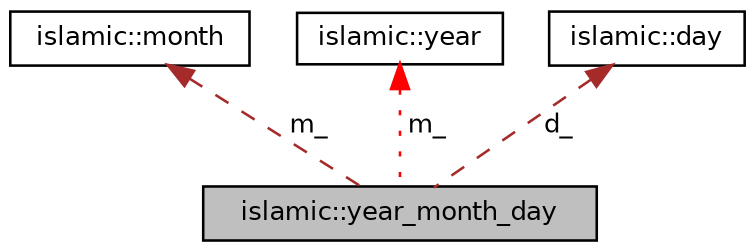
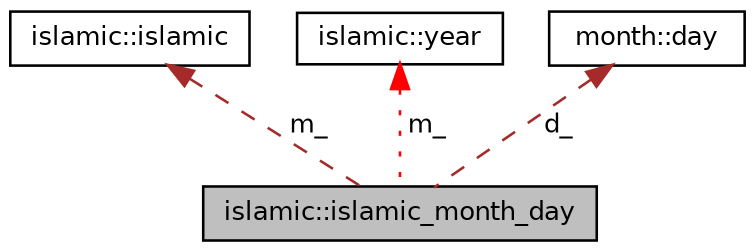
node "islamic::month": label "islamic::month" -> "islamic::islamic"
node "islamic::day": label "islamic::day" -> "month::day"
node "islamic::year_month_day": label "islamic::year_month_day" -> "islamic::islamic_month_day"
